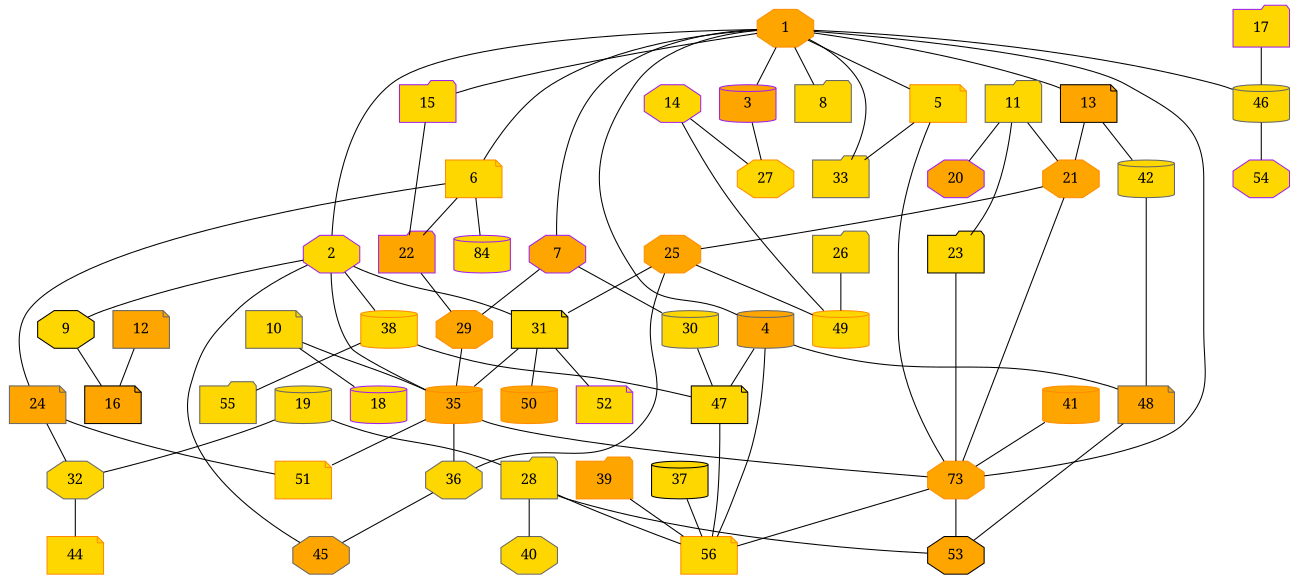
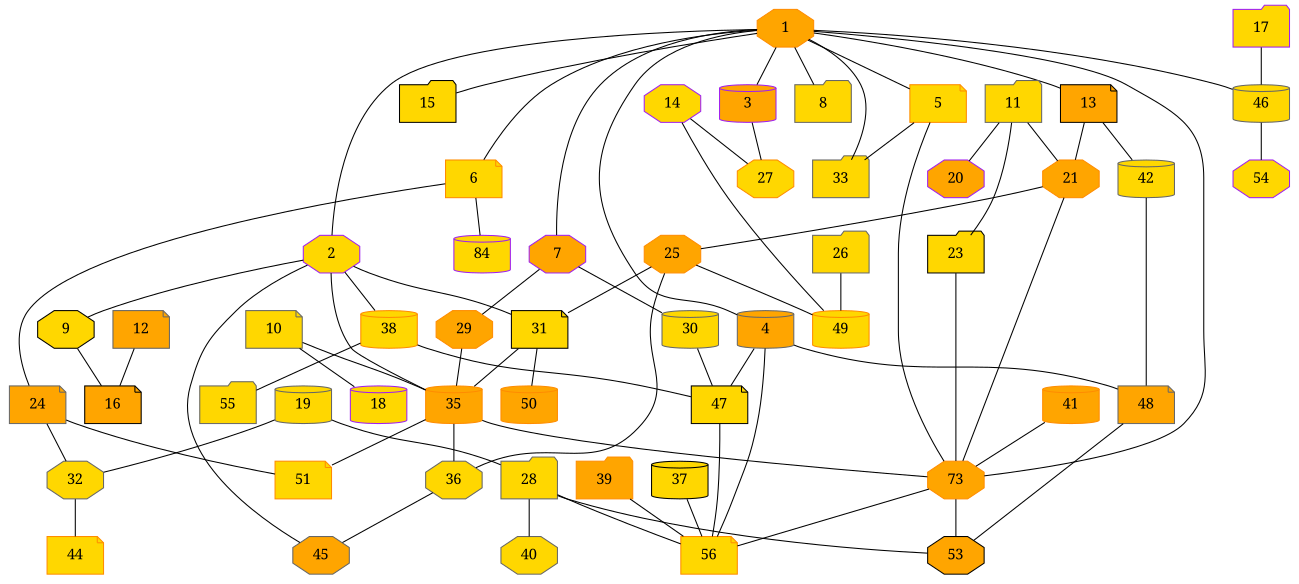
node "15": color purple -> black
node "22": removed
node "52": removed
